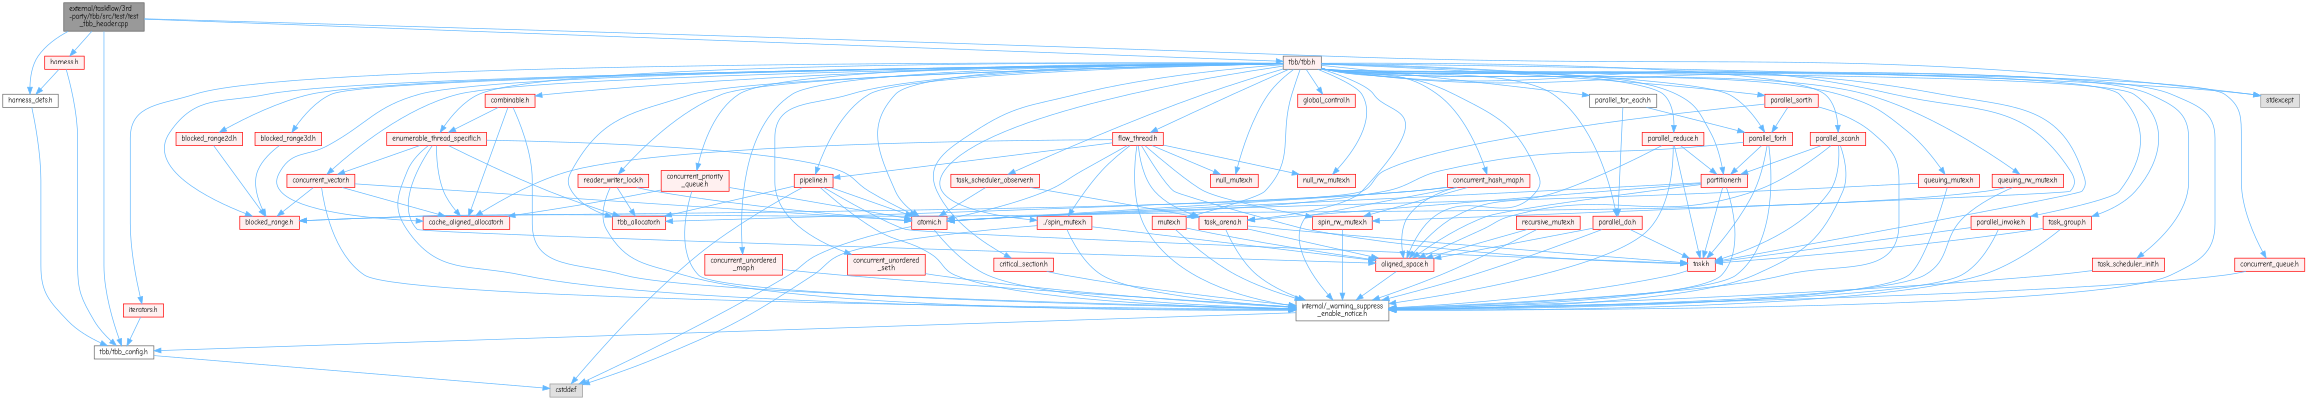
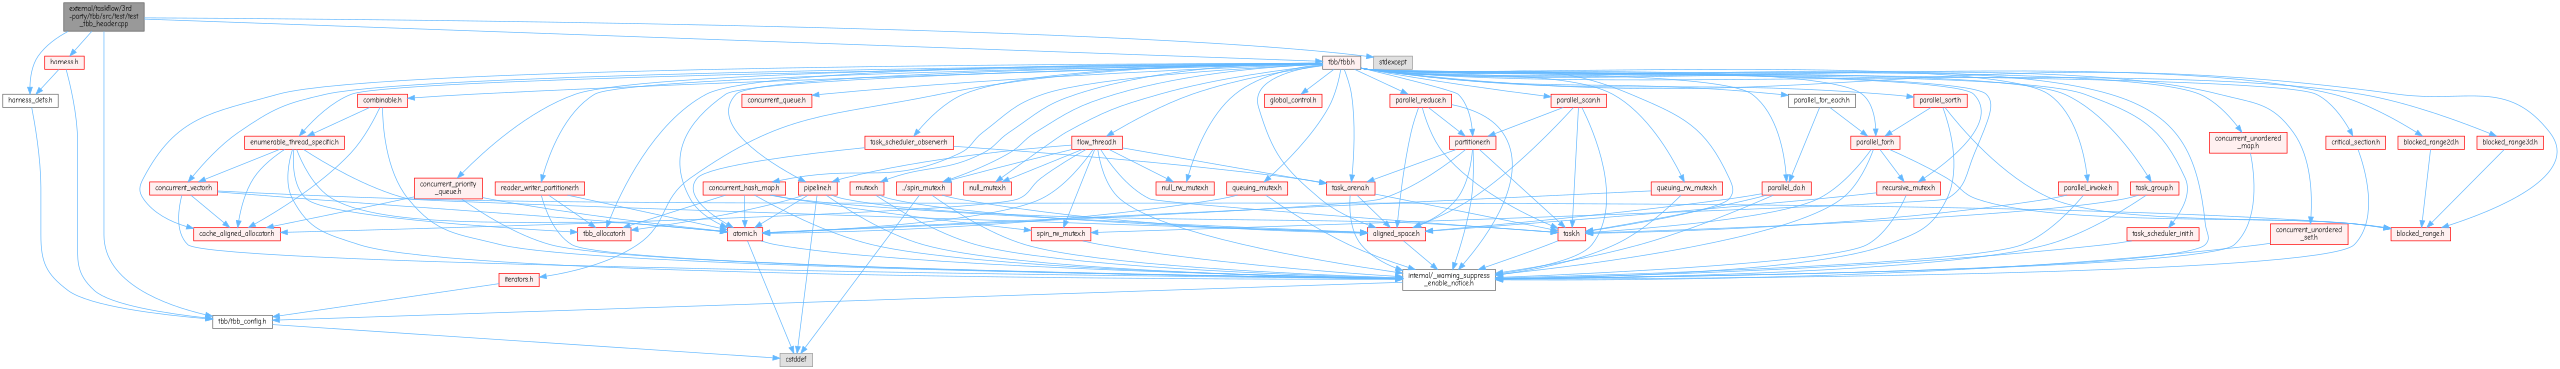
edge "tbb/tbb.h" -> "stdexcept": now "tbb/tbb.h" -> "recursive_mutex.h"
edge "parallel_for.h" -> "partitioner.h": now "parallel_for.h" -> "recursive_mutex.h"
node "reader_writer_lock.h": label "reader_writer_lock.h" -> "reader_writer_partitioner.h"
edge "concurrent_queue.h" -> "internal/_warning_suppress _enable_notice.h": removed
